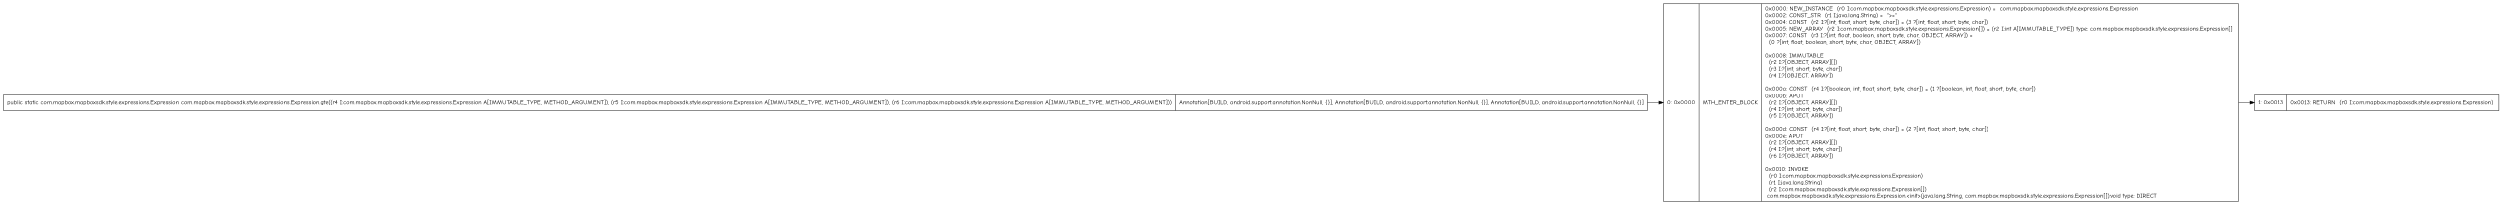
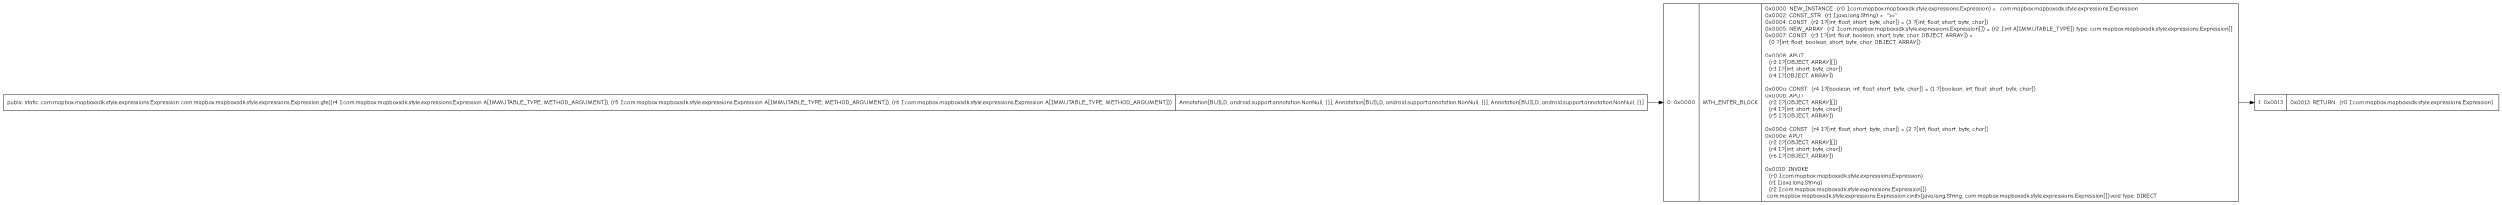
node "0: 0x0000": text "0x0008: IMMUTABLE" -> "0x0008: APUT"
